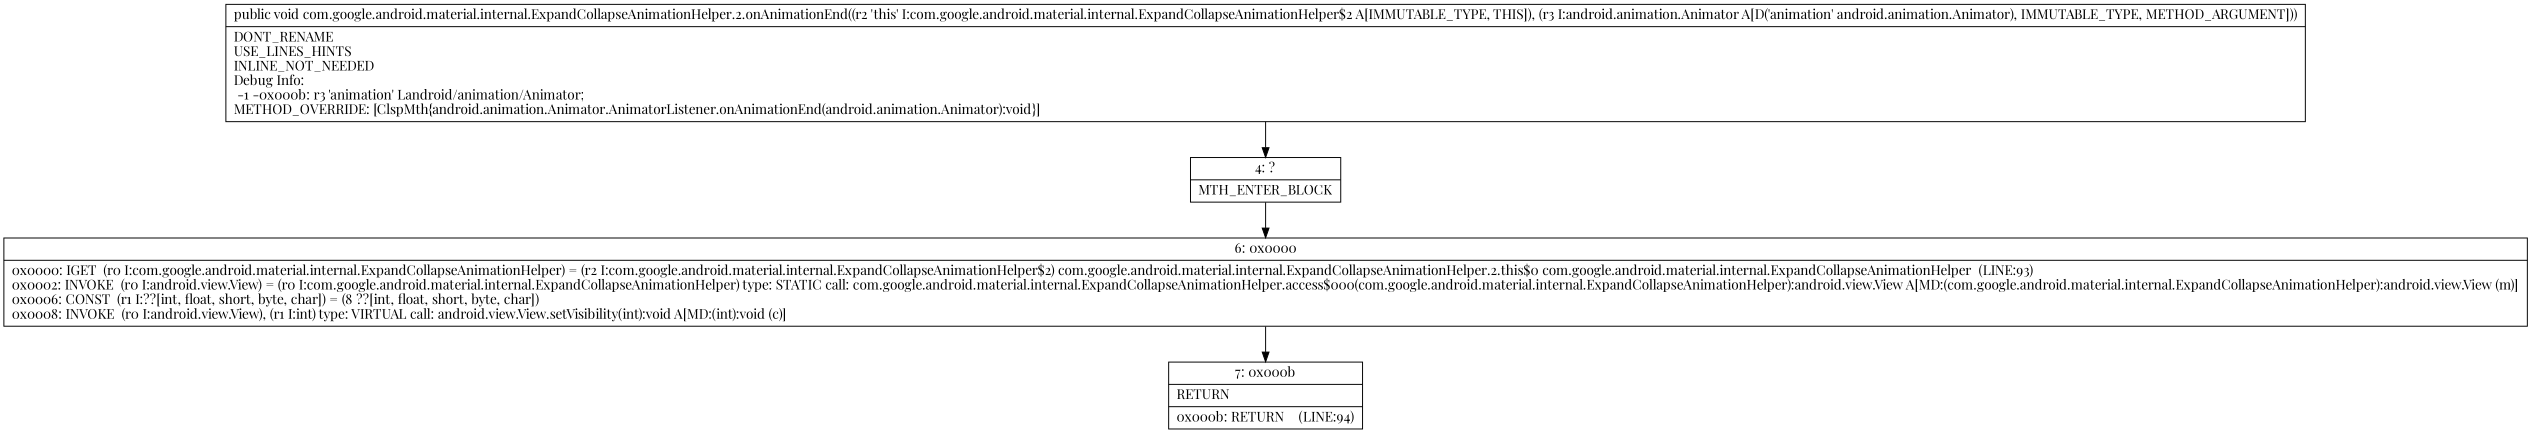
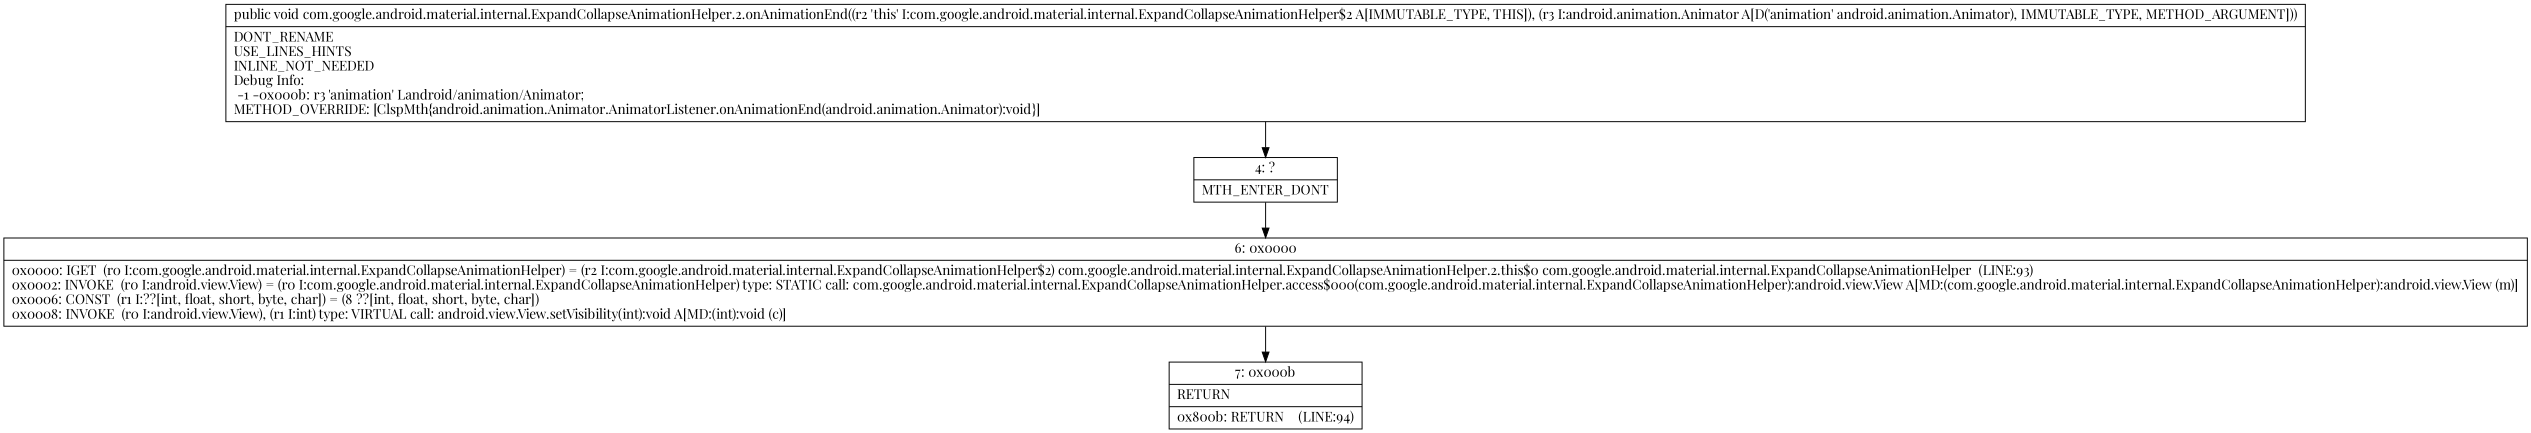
node "4: ?": text "MTH_ENTER_BLOCK" -> "MTH_ENTER_DONT"
node "7: 0x000b": text "0x000b: RETURN    (LINE:94)" -> "0x800b: RETURN    (LINE:94)"
